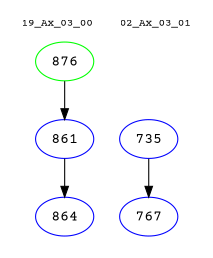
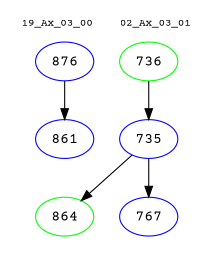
node "876": color green -> blue
node "736": added
edge "861" -> "864": now "735" -> "864"
node "864": color blue -> green
